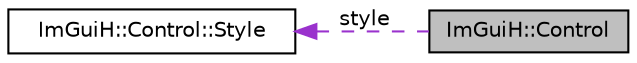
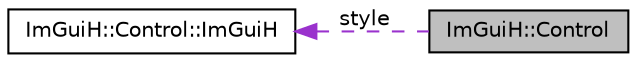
node "ImGuiH::Control::Style": label "ImGuiH::Control::Style" -> "ImGuiH::Control::ImGuiH"
